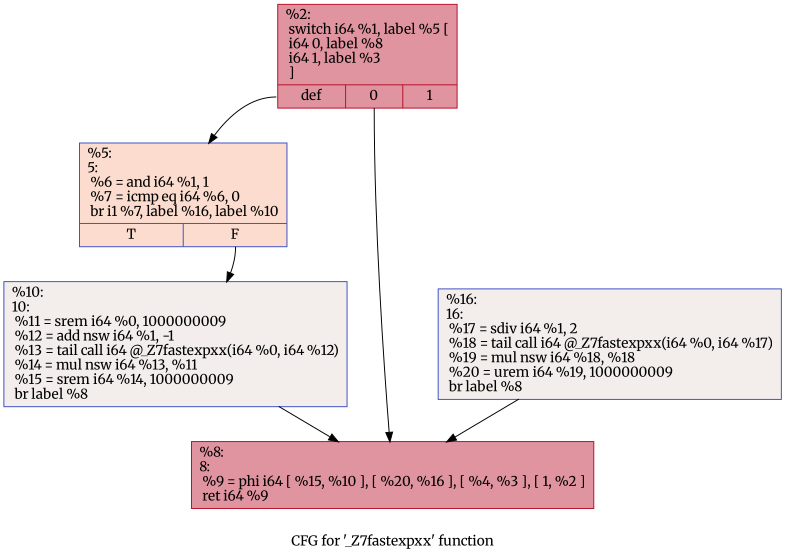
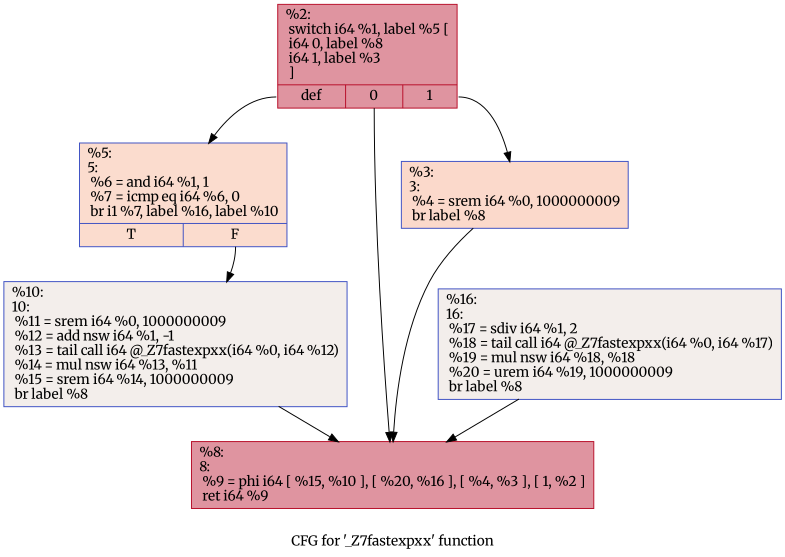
node "%3:": added
